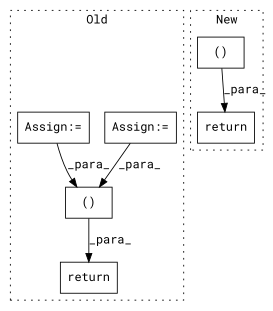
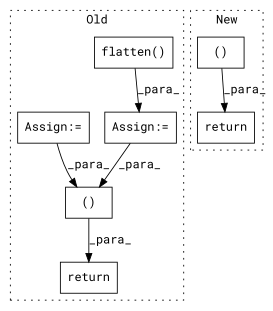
node "flatten()": added
